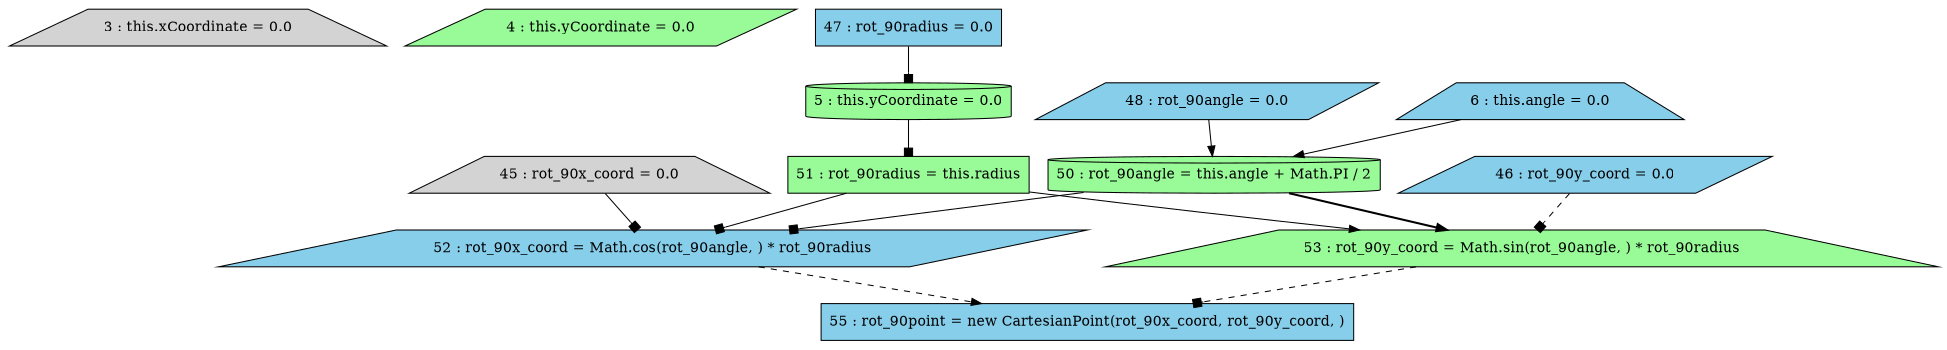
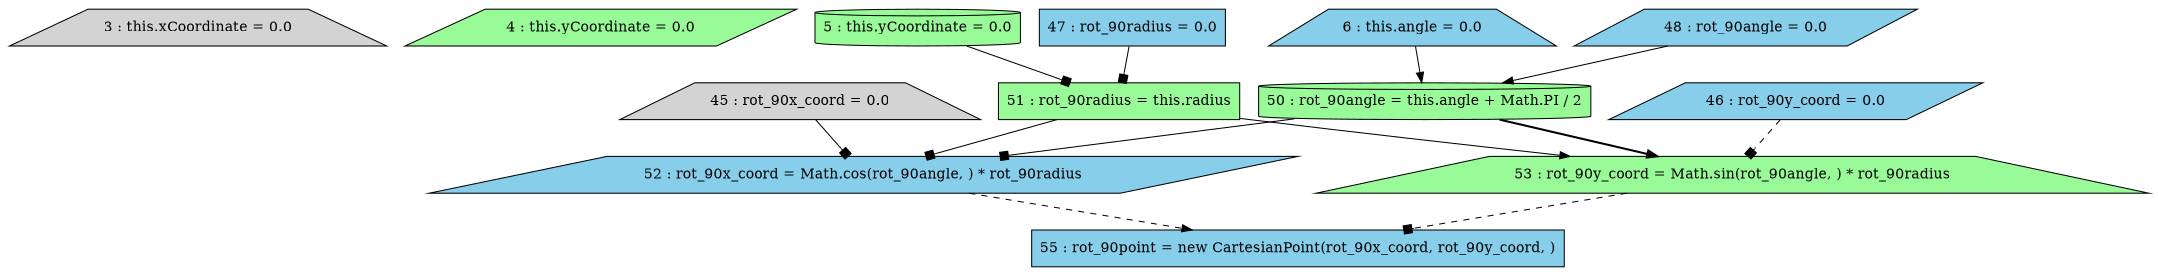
edge "47 : rot_90radius = 0.0" -> "5 : this.yCoordinate = 0.0": now "47 : rot_90radius = 0.0" -> "51 : rot_90radius = this.radius"
